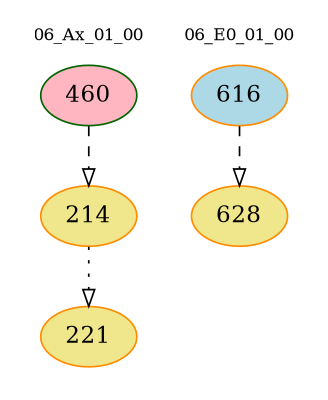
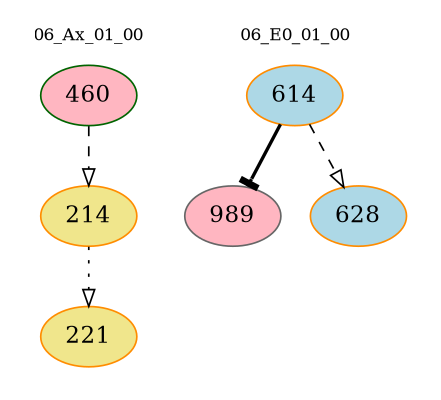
node "616": label "616" -> "614"
node "989": added
node "628": fillcolor khaki -> lightblue
